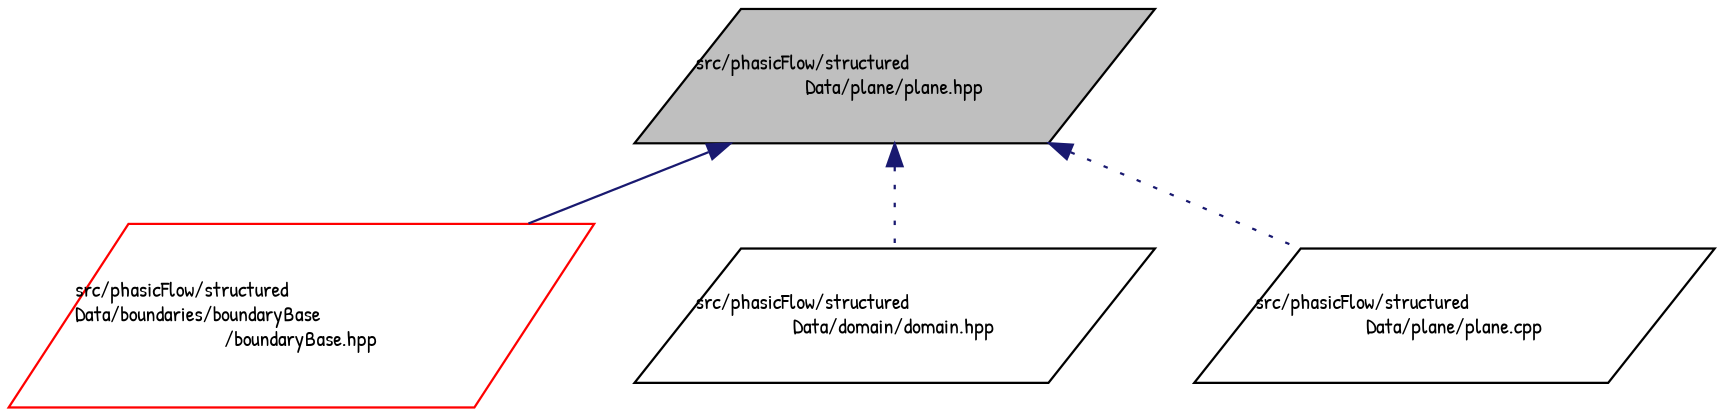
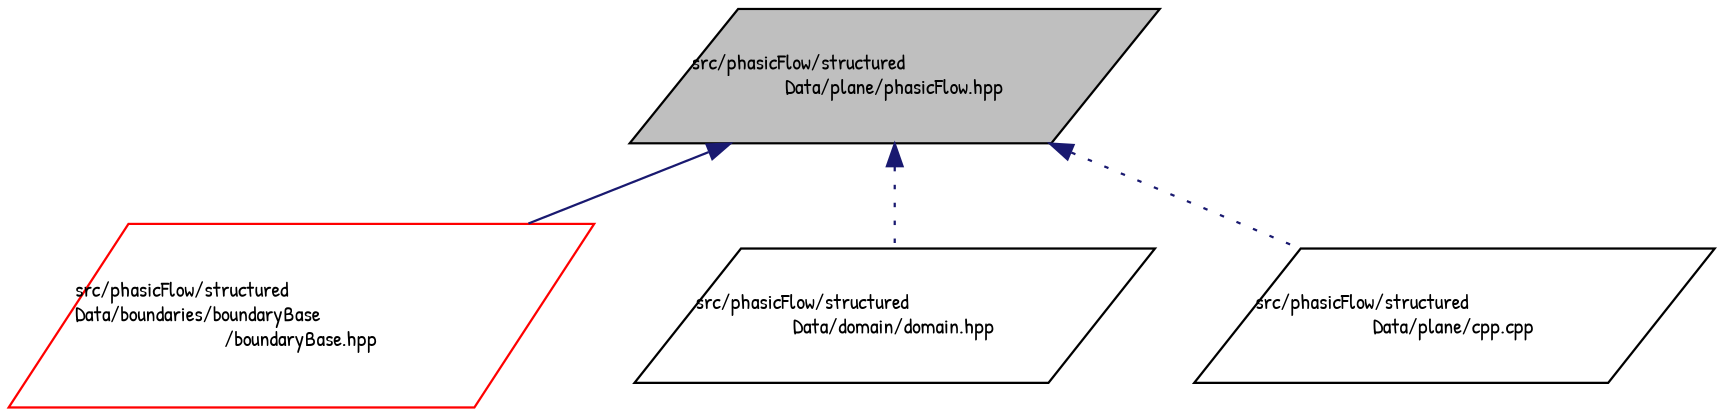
node "src/phasicFlow/structured Data/plane/plane.hpp": label "src/phasicFlow/structured Data/plane/plane.hpp" -> "src/phasicFlow/structured Data/plane/phasicFlow.hpp"
node "src/phasicFlow/structured Data/plane/plane.cpp": label "src/phasicFlow/structured Data/plane/plane.cpp" -> "src/phasicFlow/structured Data/plane/cpp.cpp"
